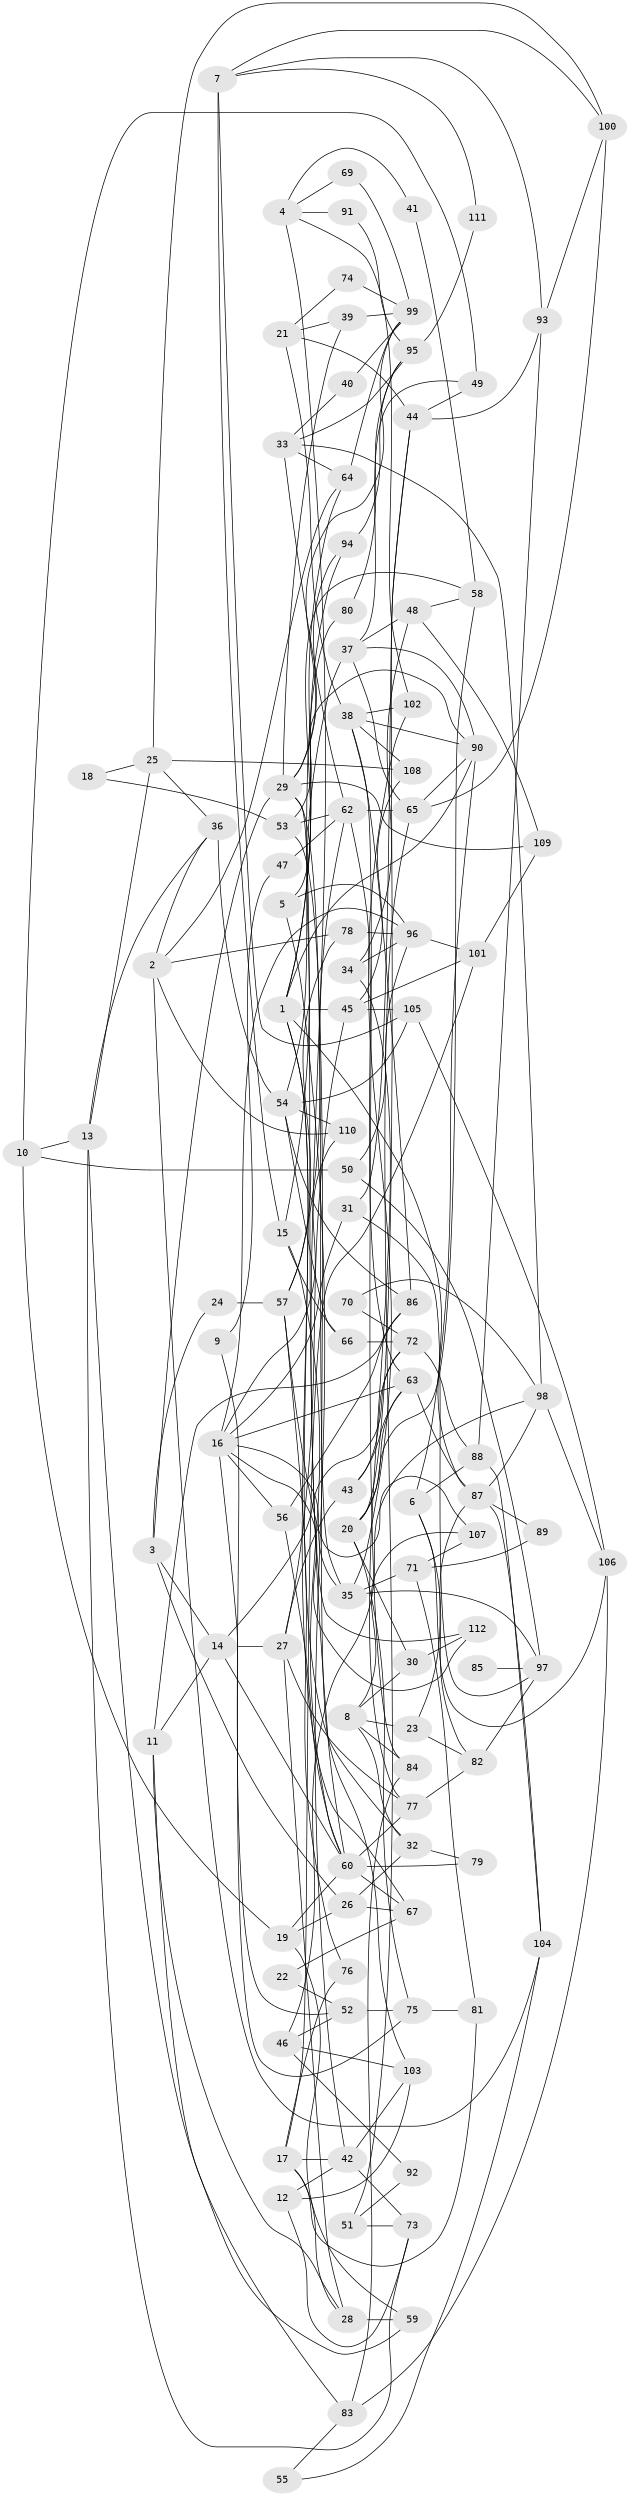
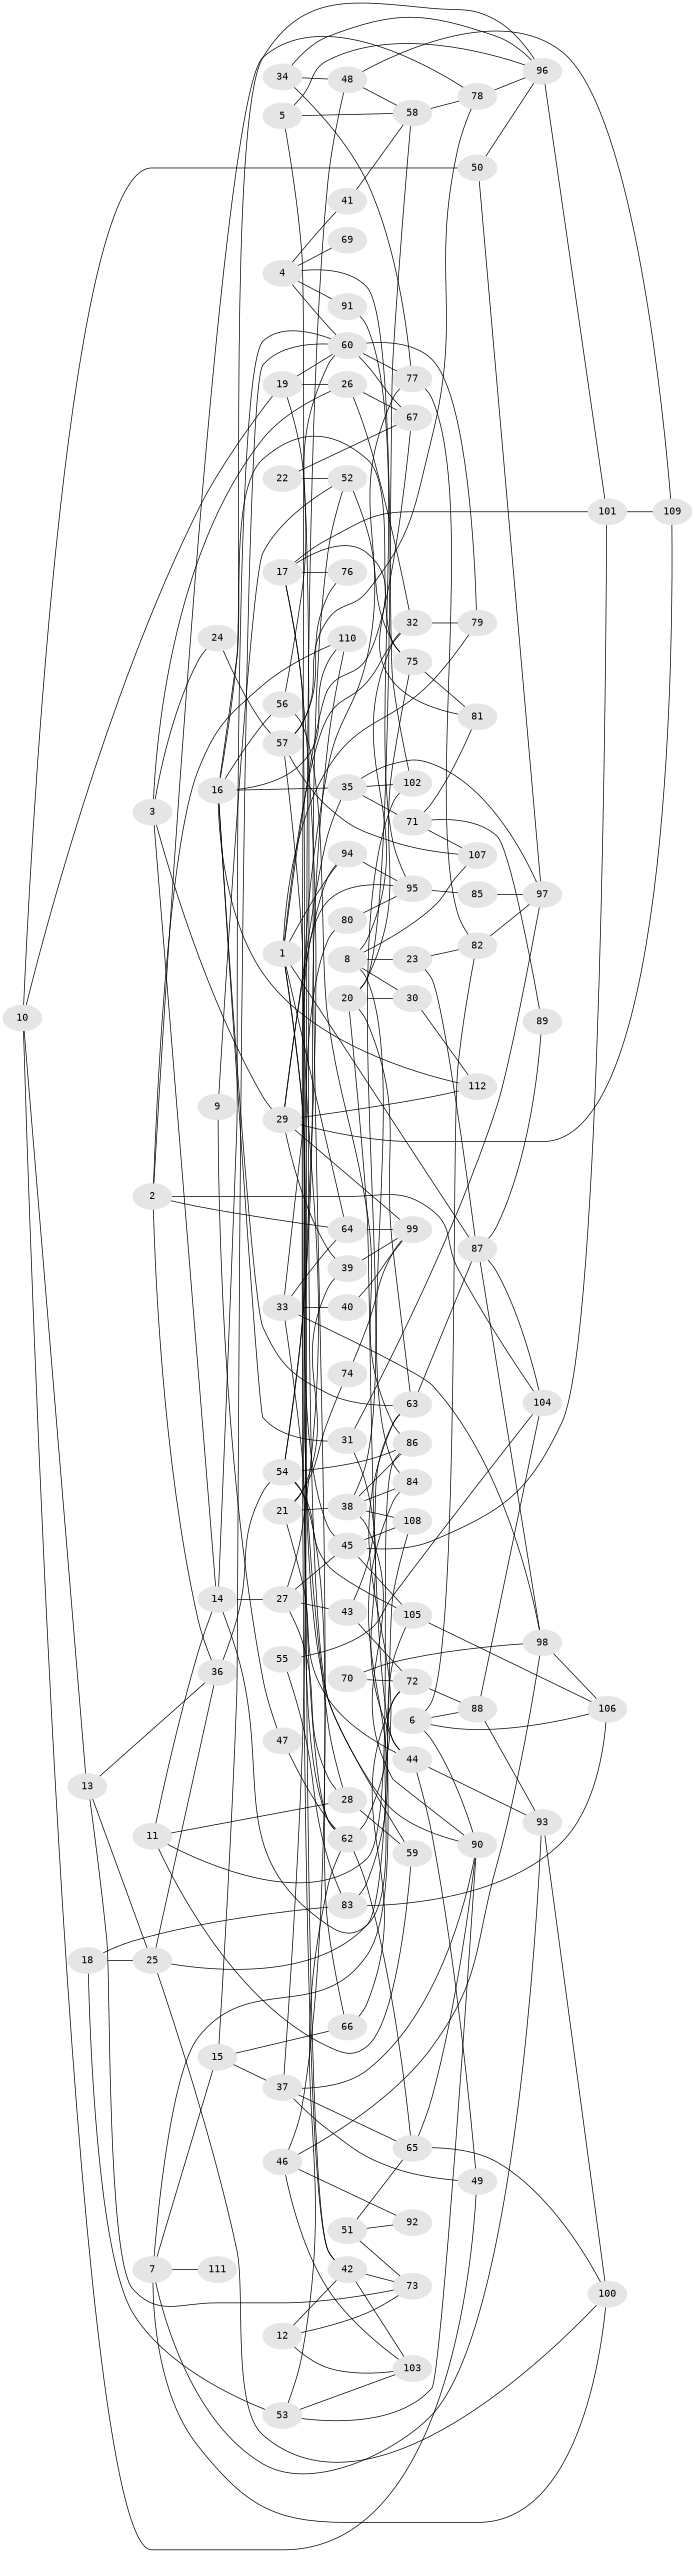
edge "78" -- "58": added
edge "69" -- "99": removed
edge "111" -- "95": now "85" -- "95"
edge "79" -- "1": added
edge "13" -- "83": now "18" -- "83"
